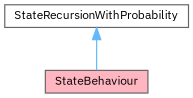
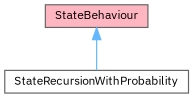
edge "StateBehaviour" -> "StateRecursionWithProbability": reversed
